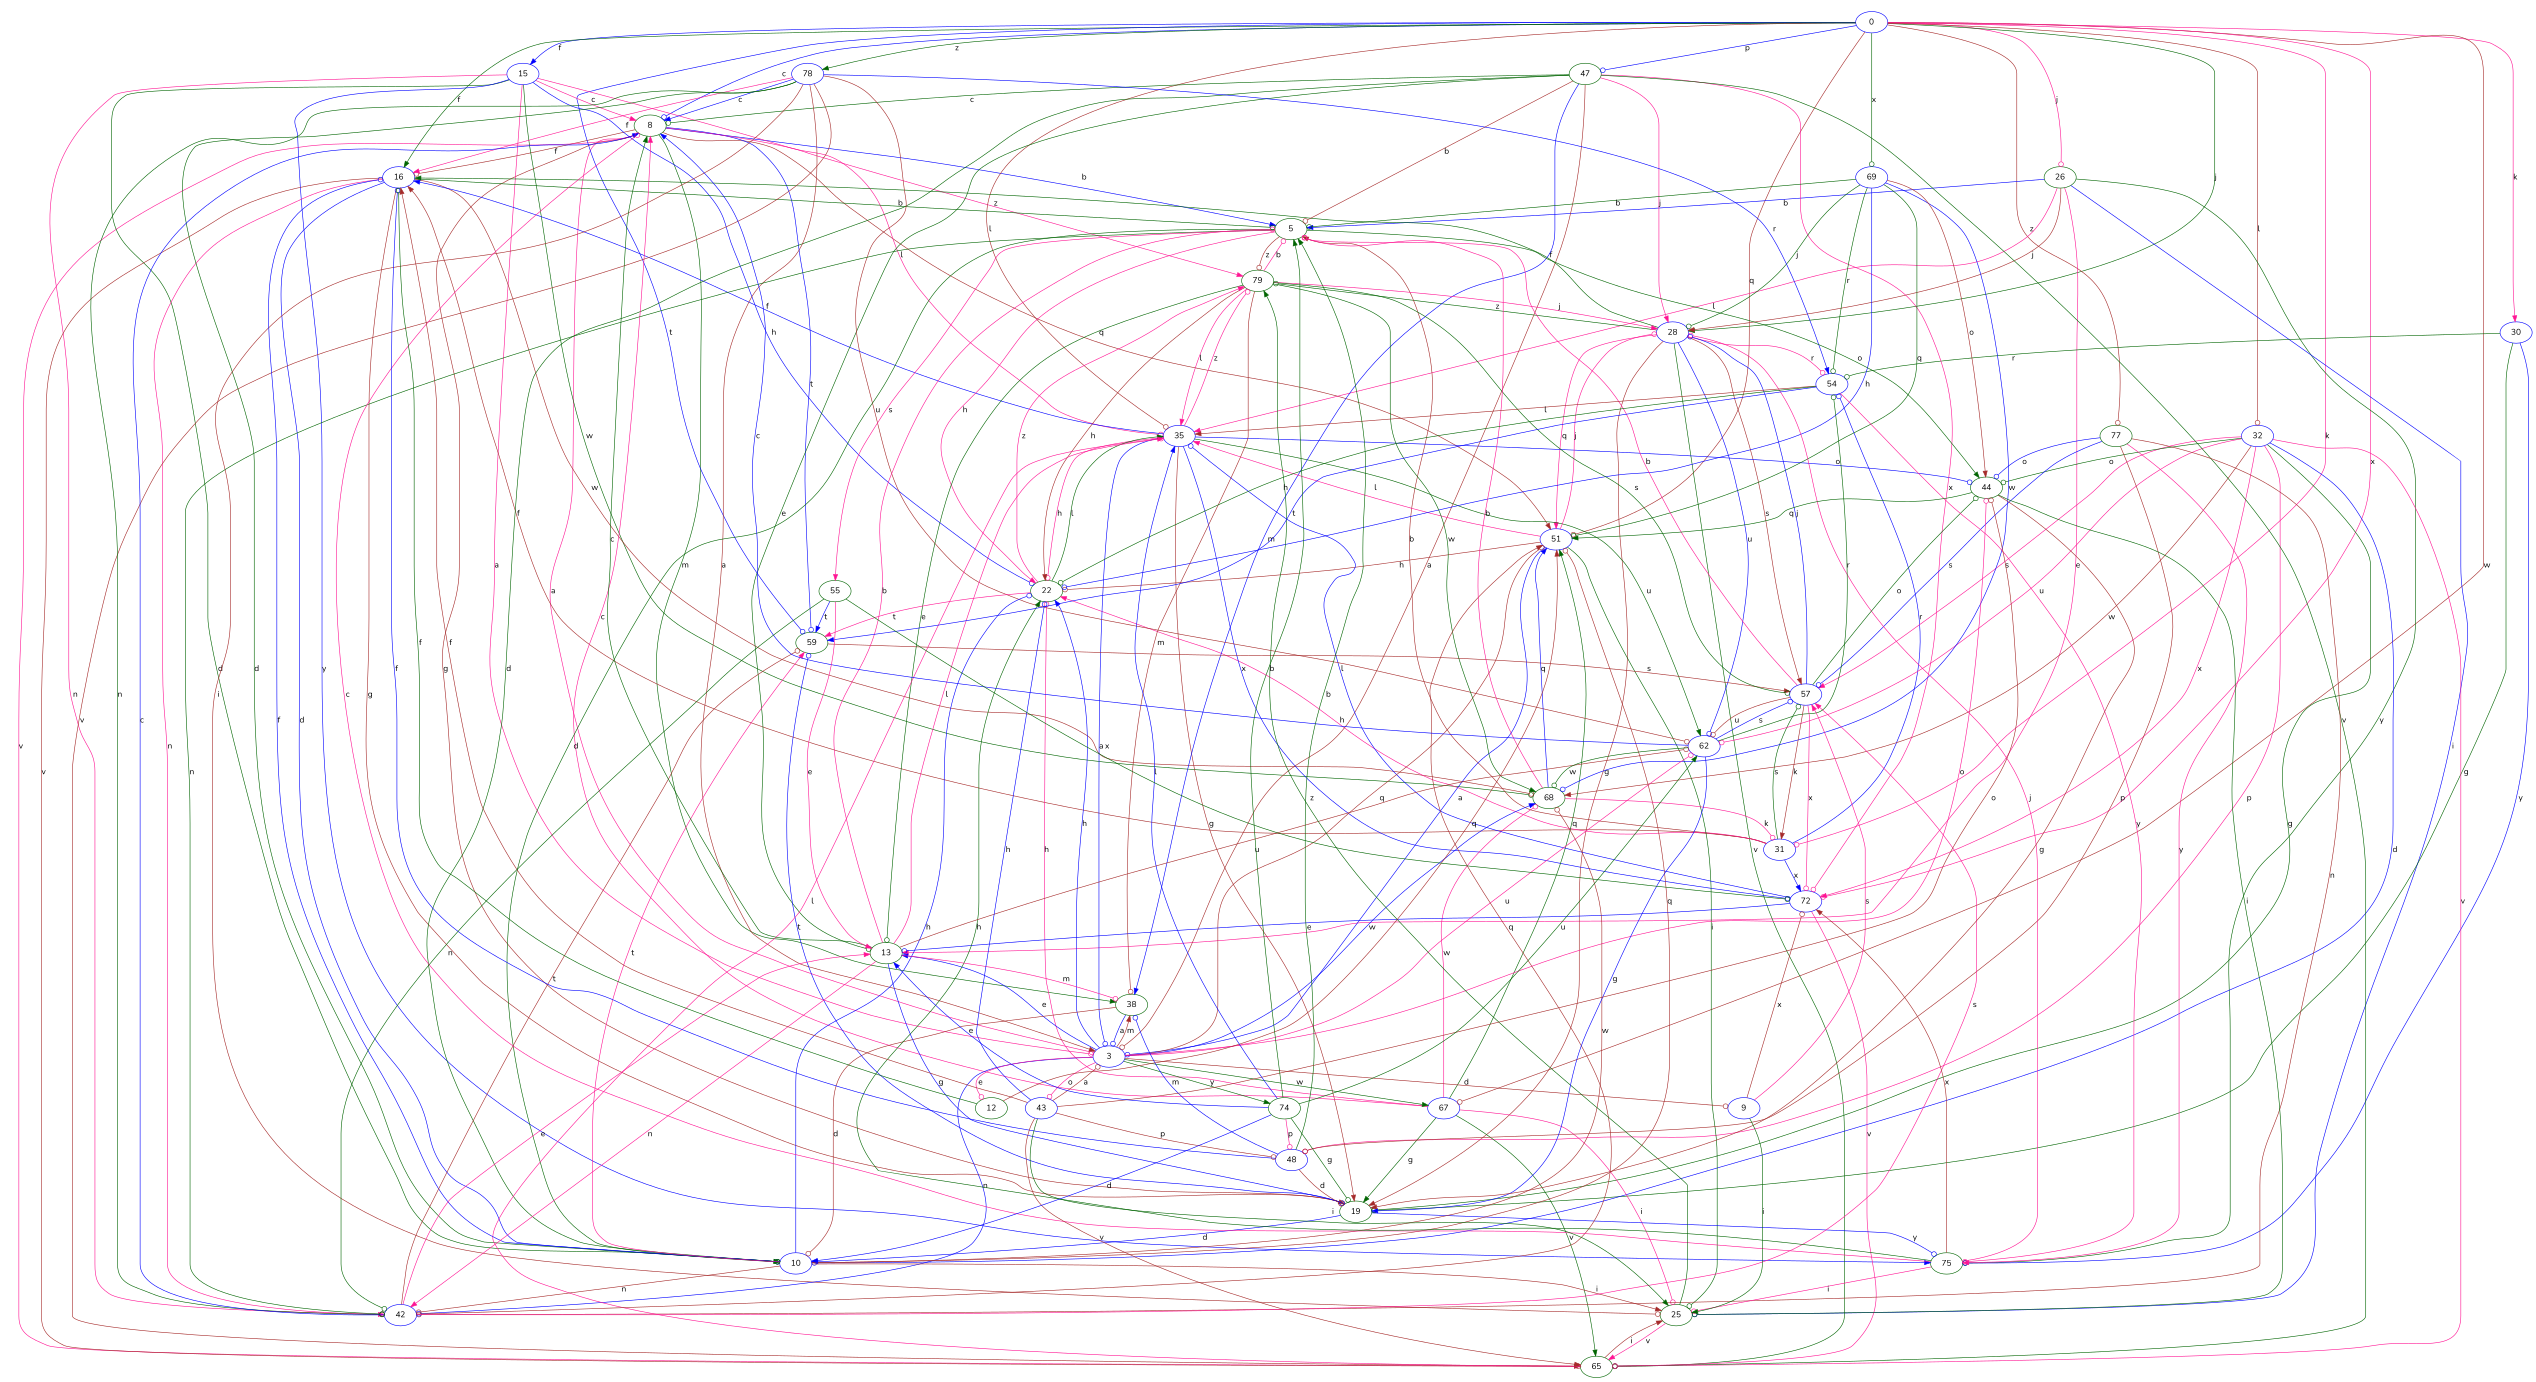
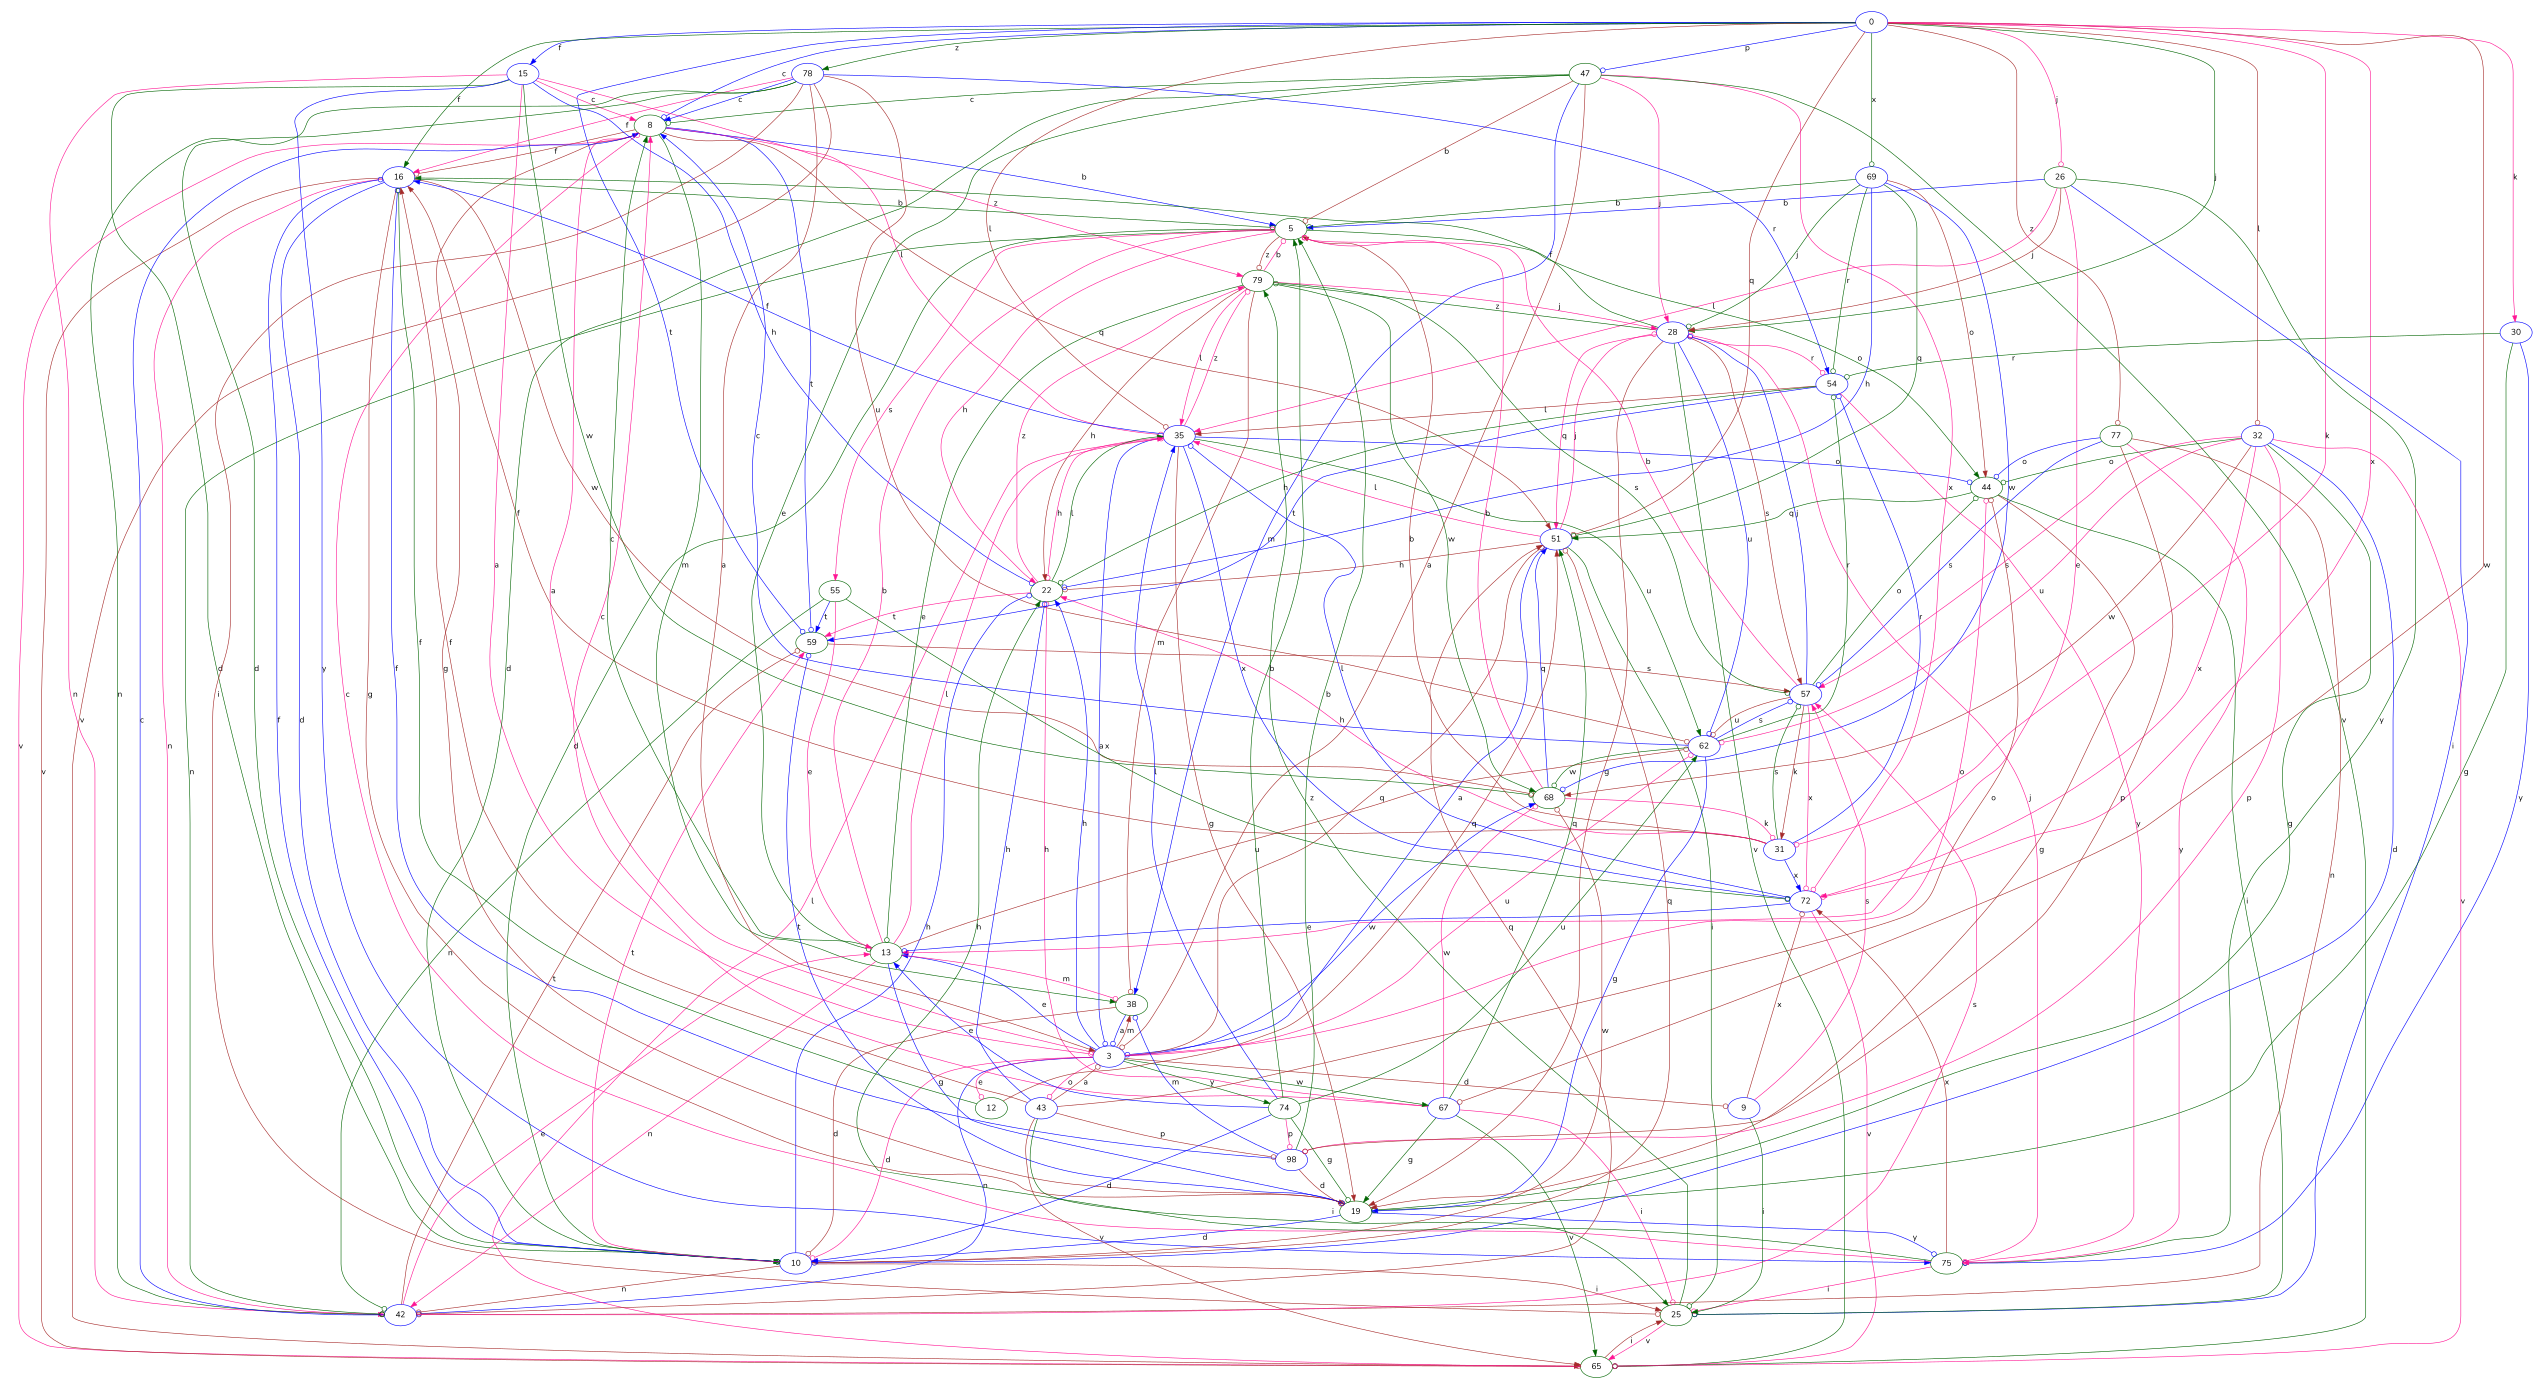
edge "3" -> "10": added, label "d"
node "48": label "48" -> "98"
